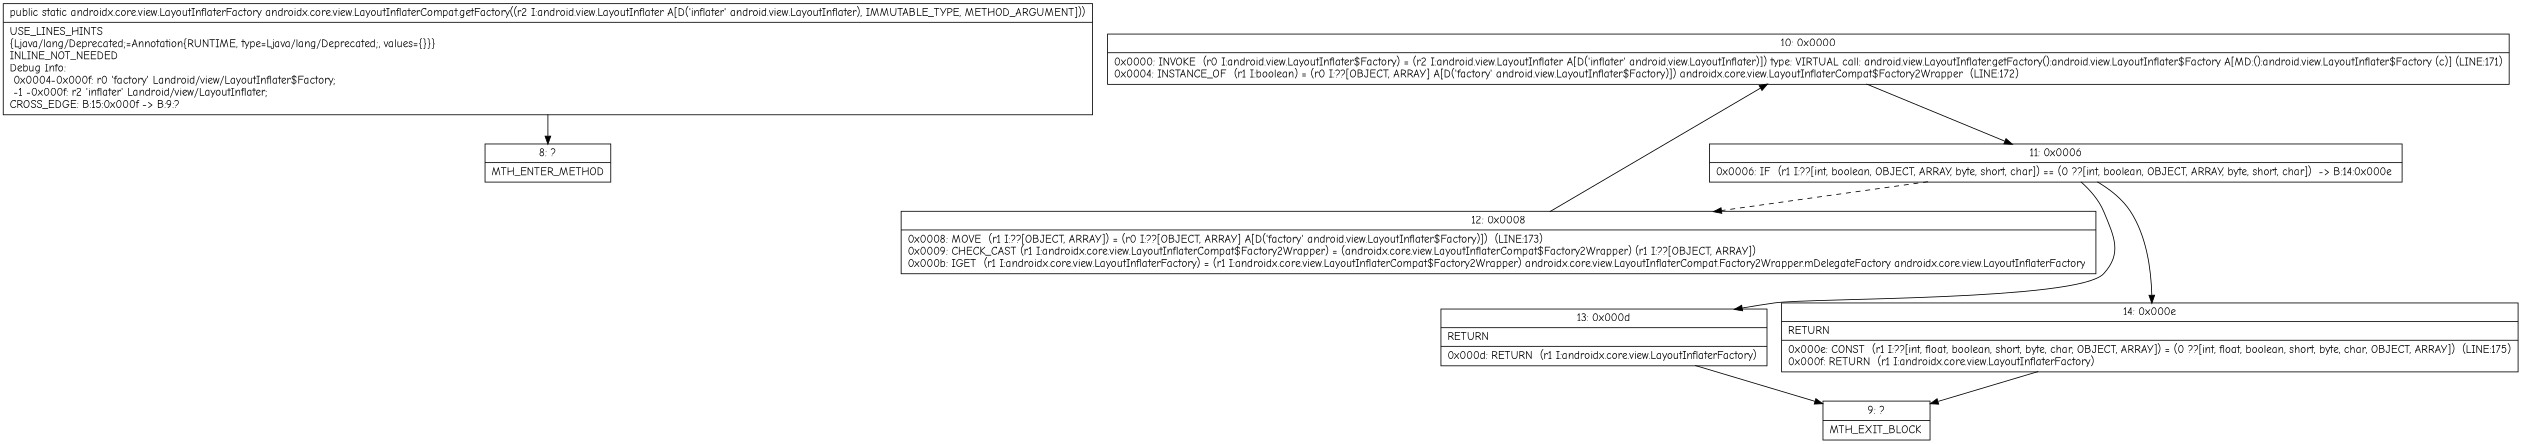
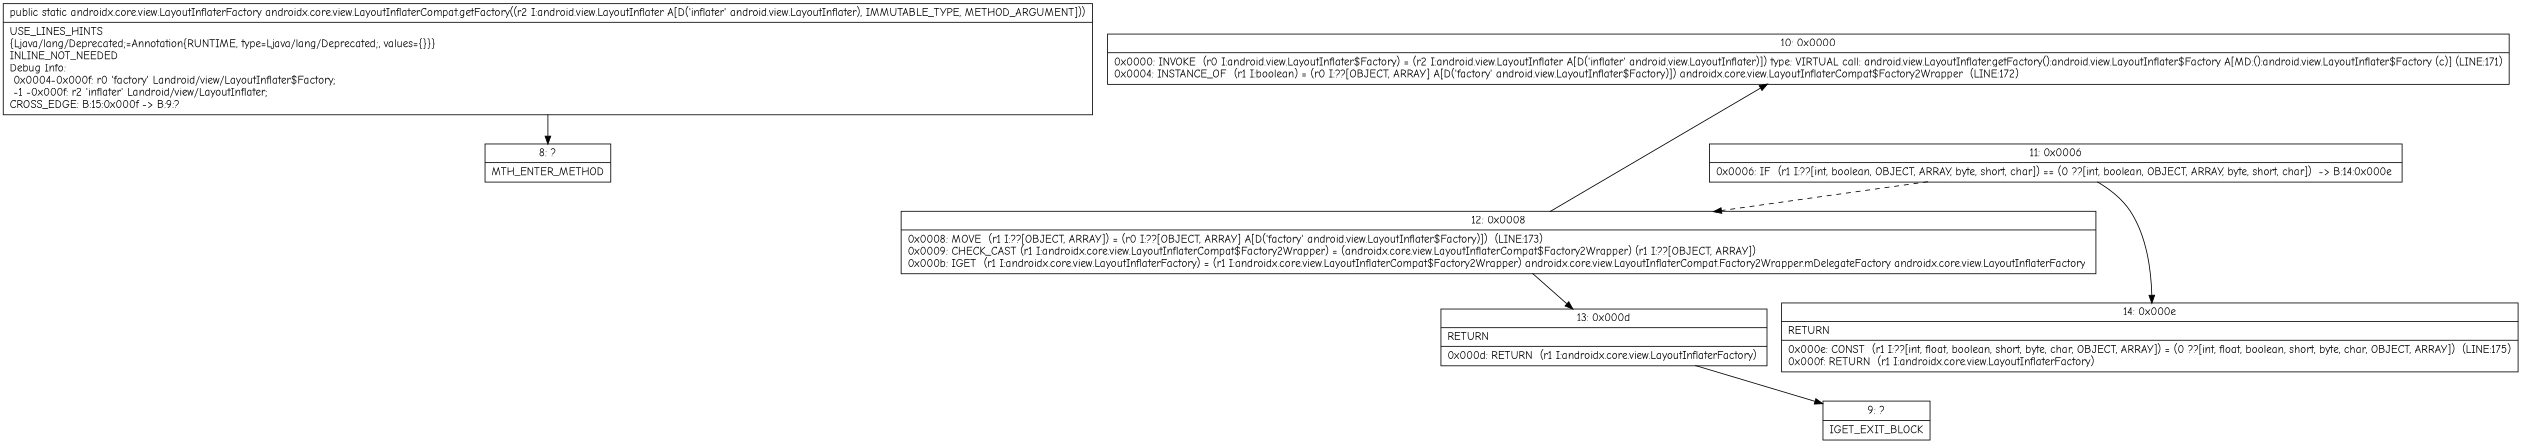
edge "10: 0x0000" -> "11: 0x0006": removed
edge "11: 0x0006" -> "13: 0x000d": now "12: 0x0008" -> "13: 0x000d"
edge "14: 0x000e" -> "9: ?": removed
node "9: ?": text "MTH_EXIT_BLOCK" -> "IGET_EXIT_BLOCK"
